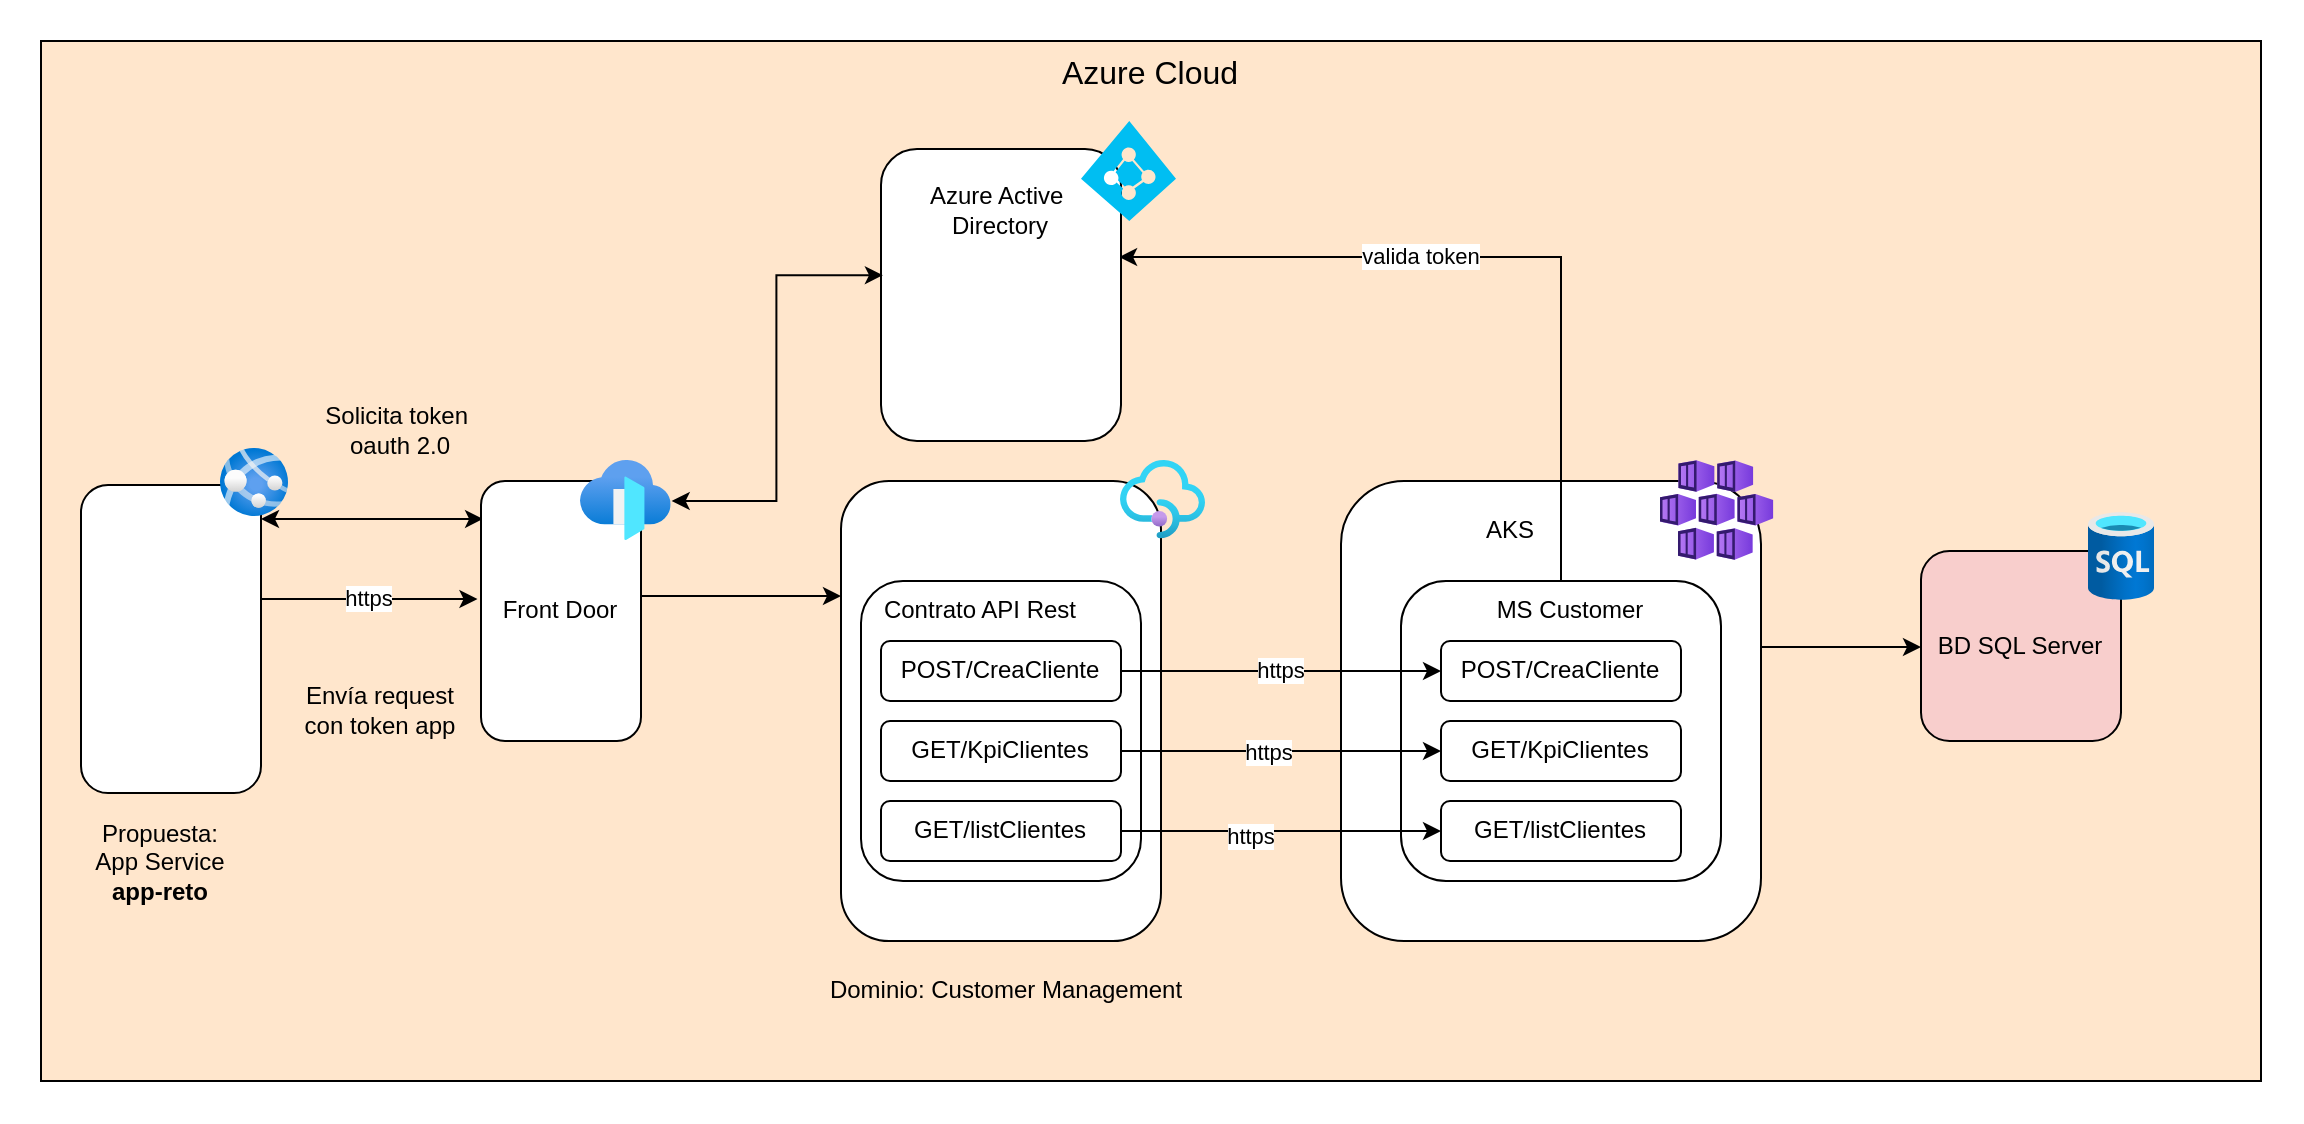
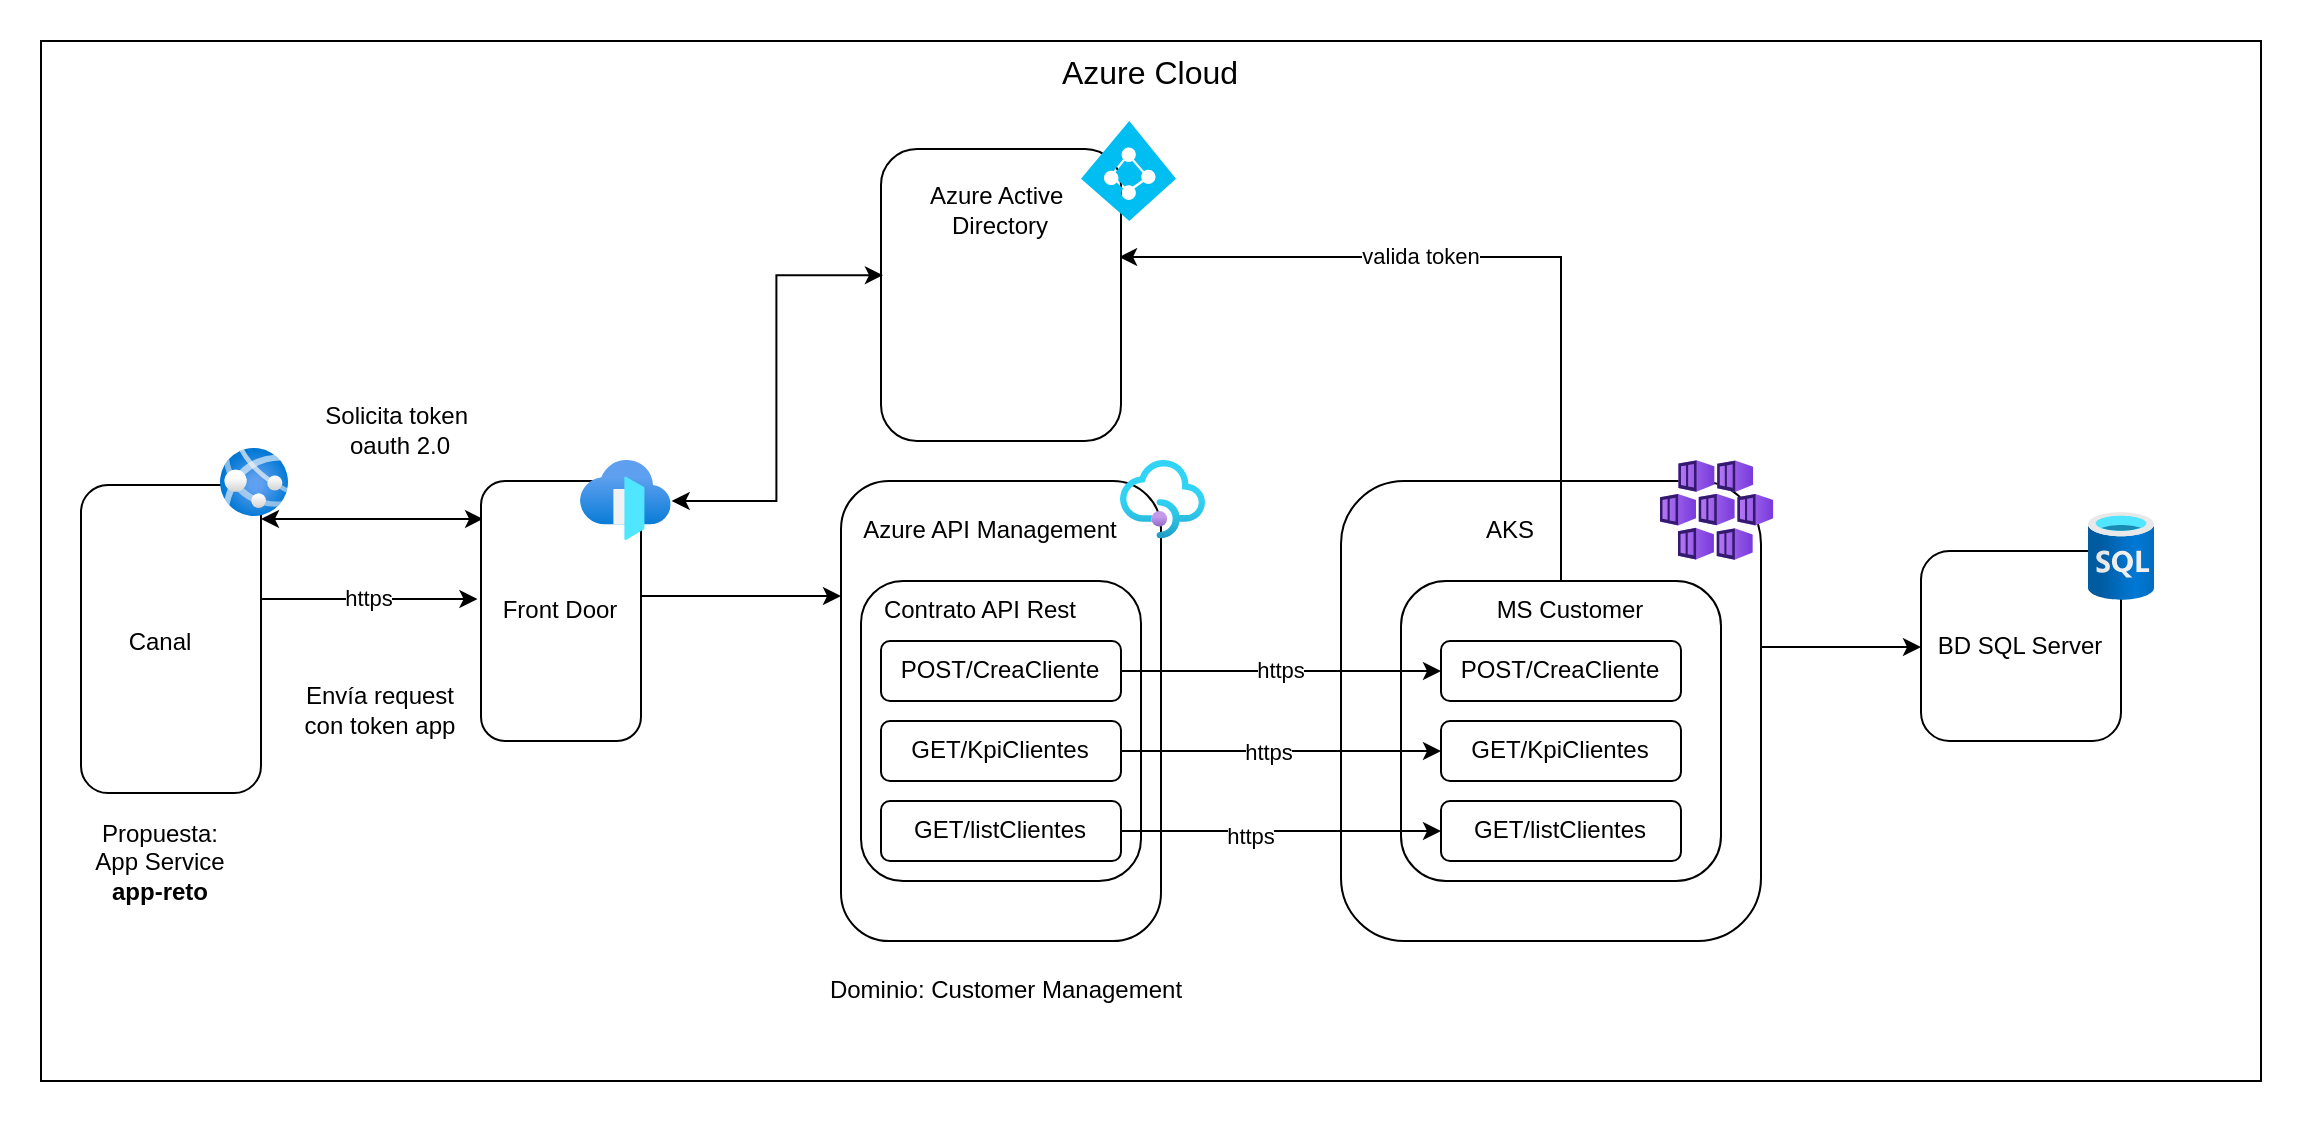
node "Azure Cloud": fillcolor #ffe6cc -> #ffffff
node "Azure API Management": added
node "Canal": added
node "BD SQL Server": fillcolor #f8cecc -> #ffffff
